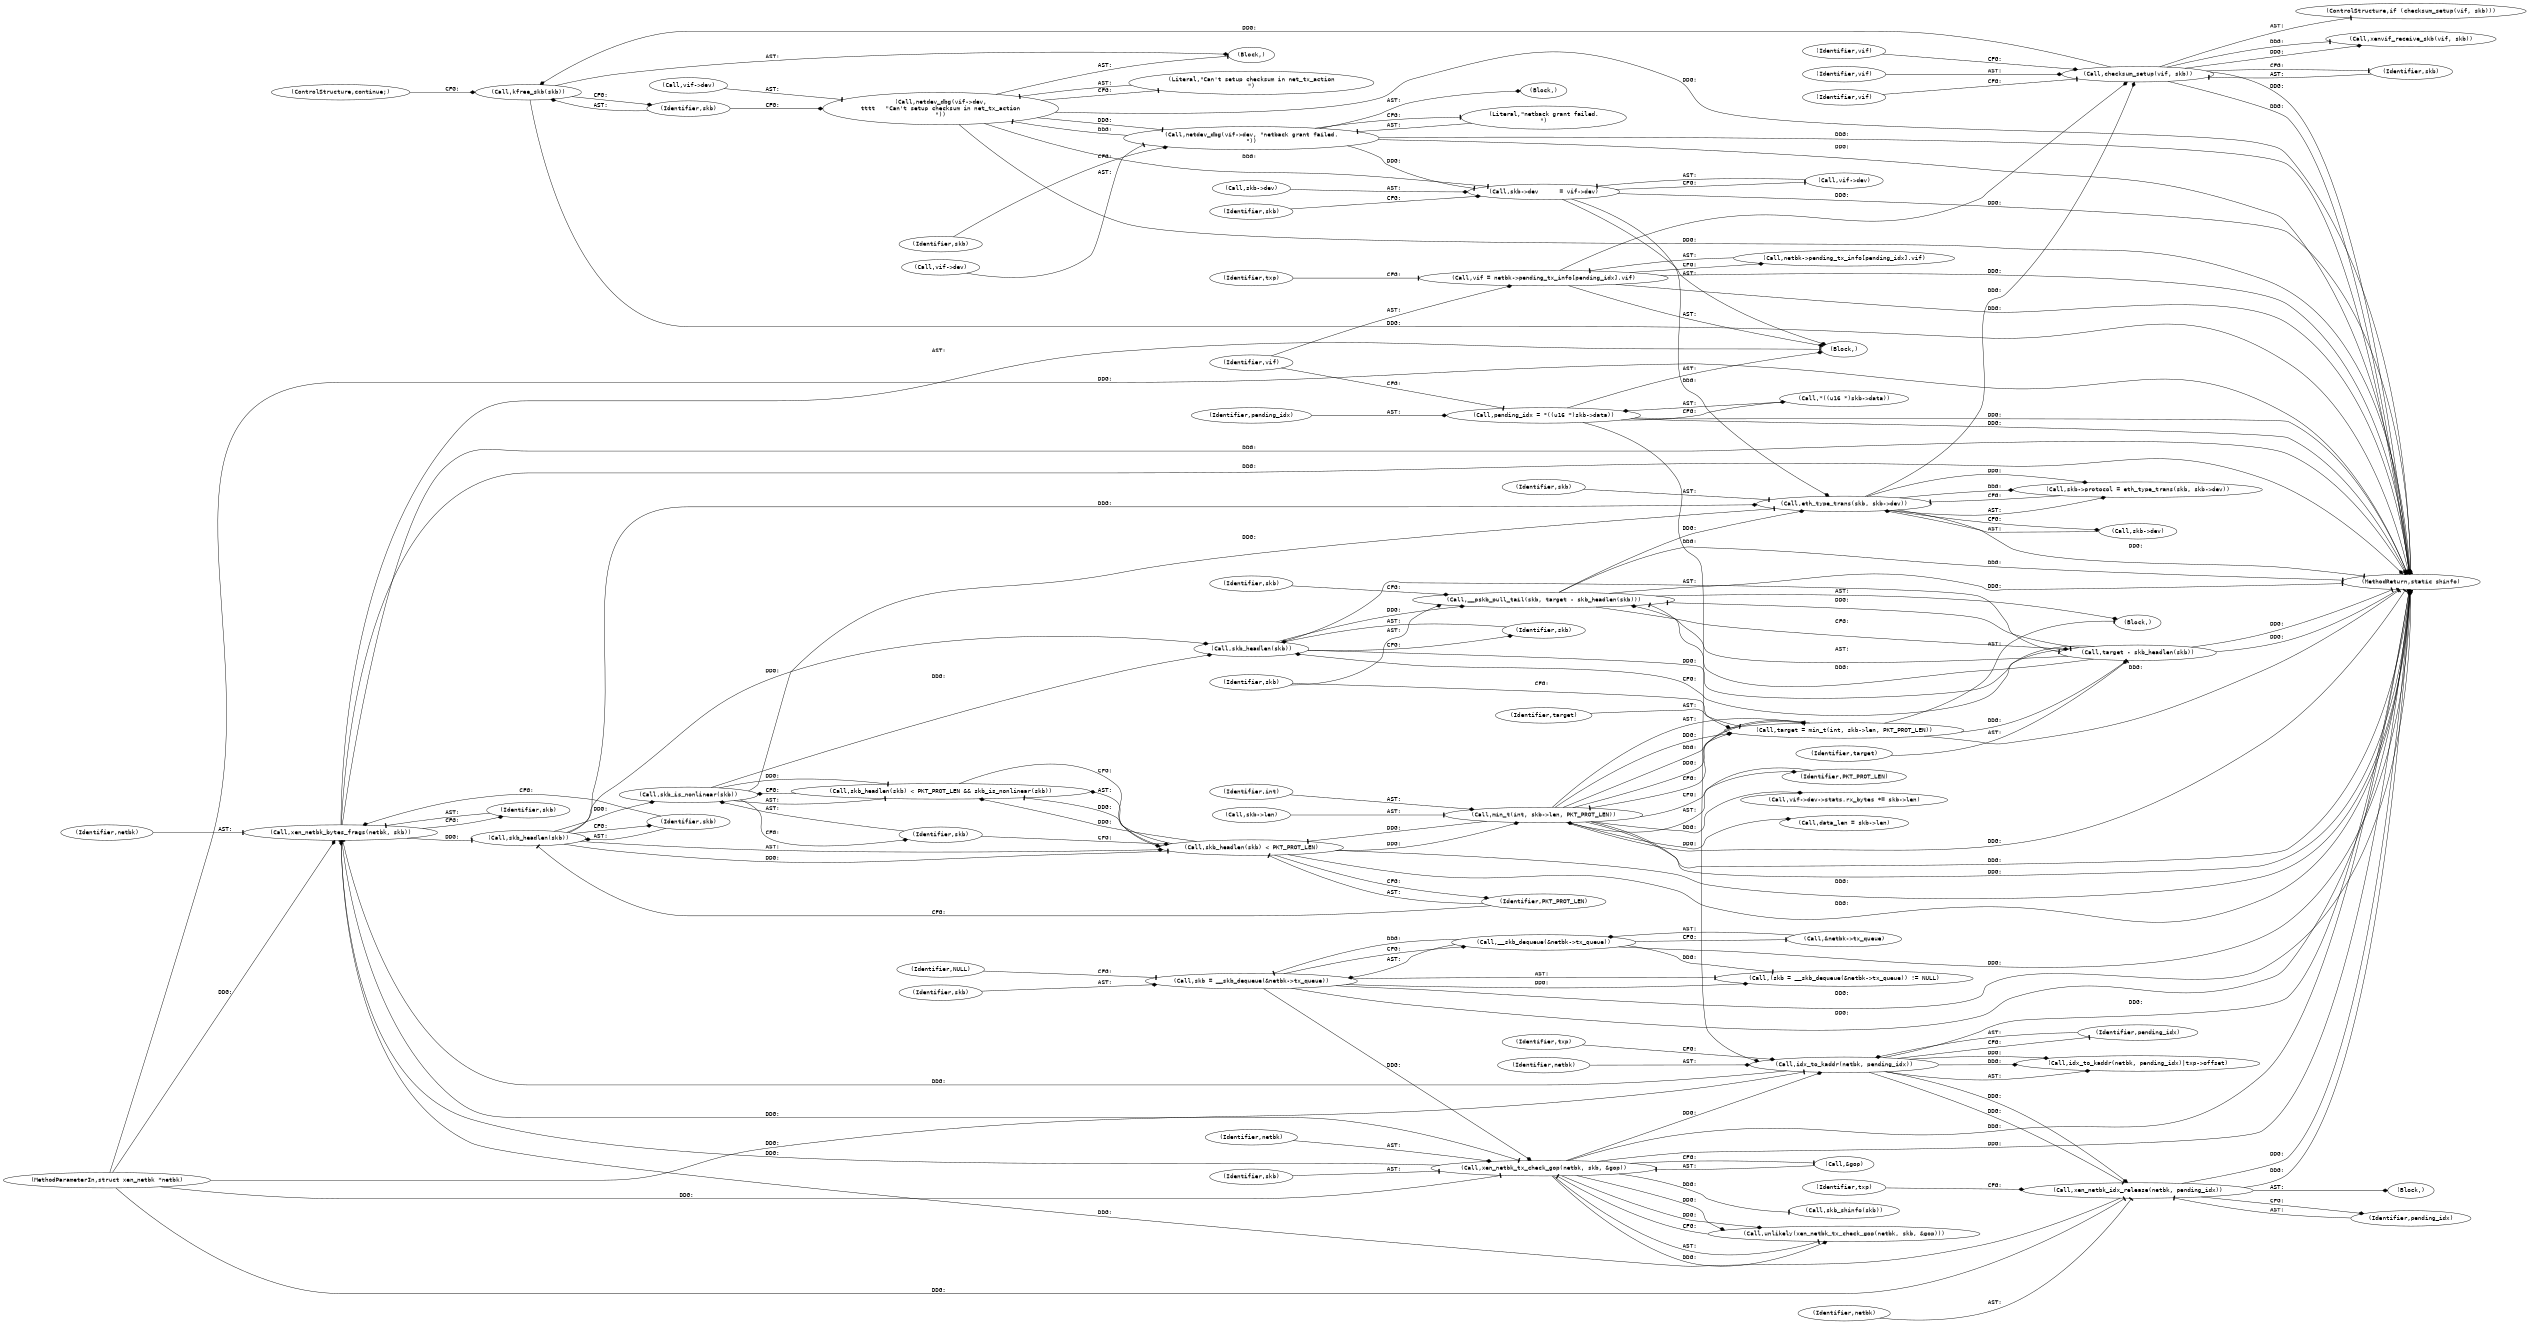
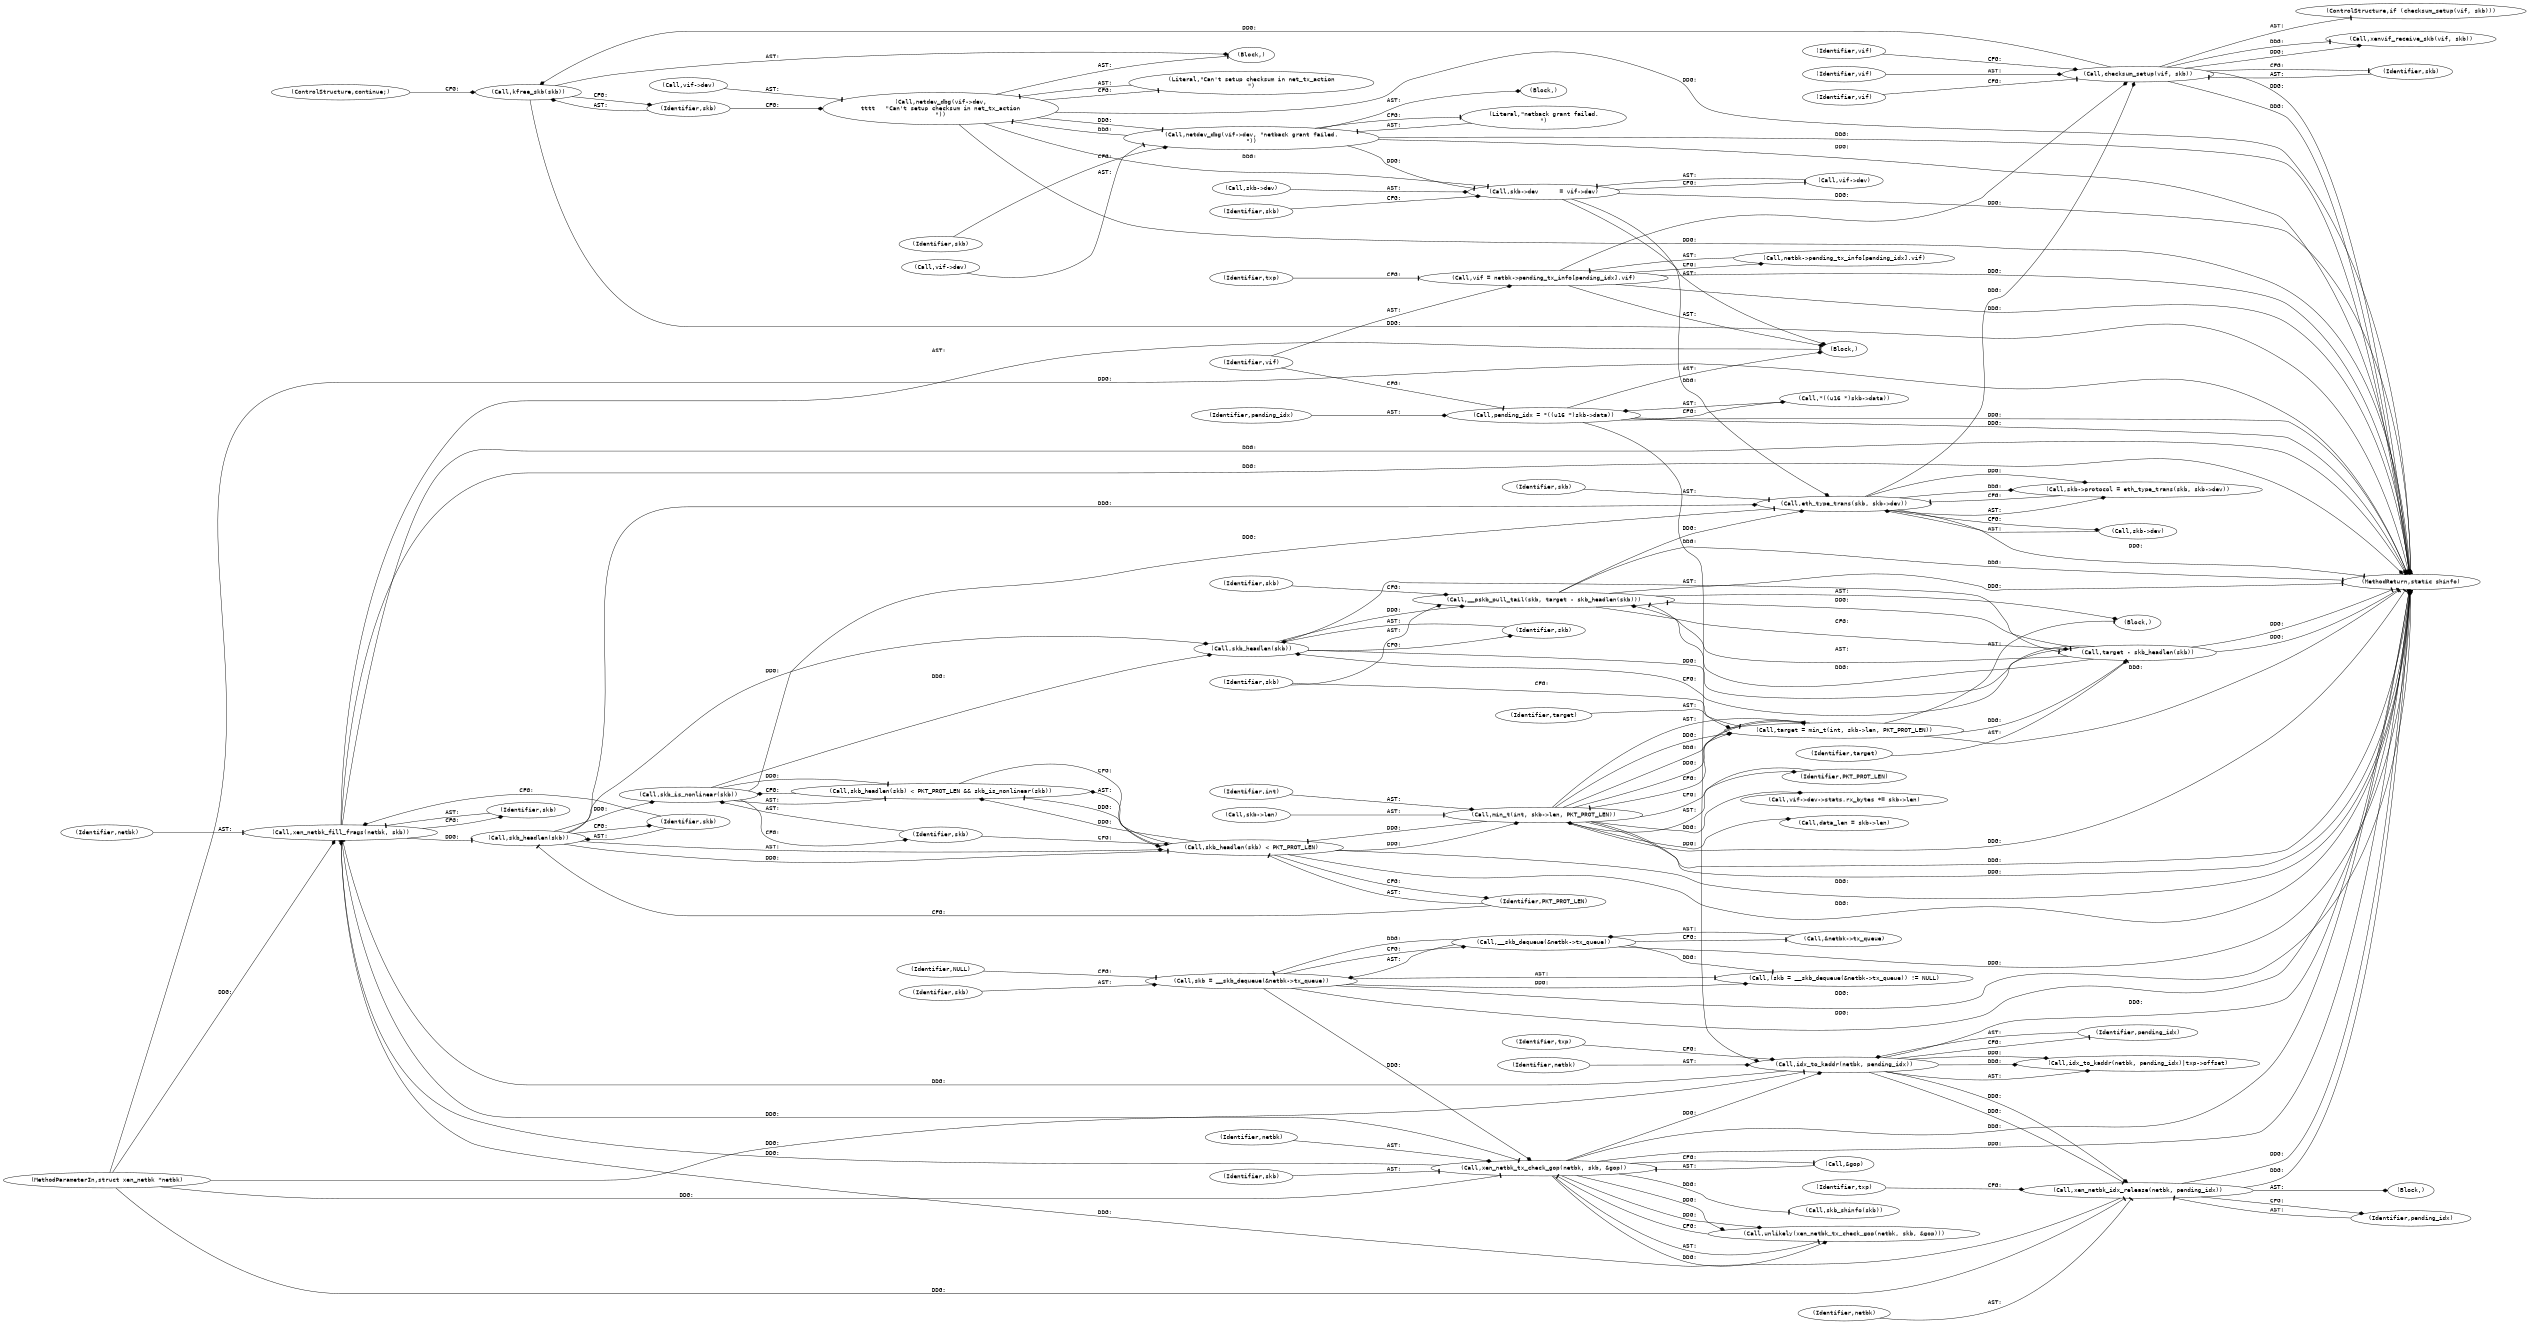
node "(Call,xen_netbk_bytes_frags(netbk, skb))": label "(Call,xen_netbk_bytes_frags(netbk, skb))" -> "(Call,xen_netbk_fill_frags(netbk, skb))"
